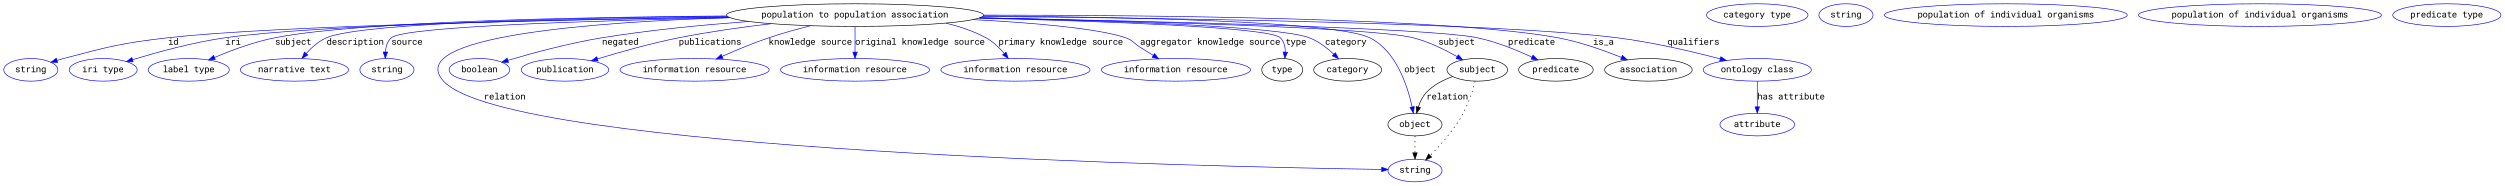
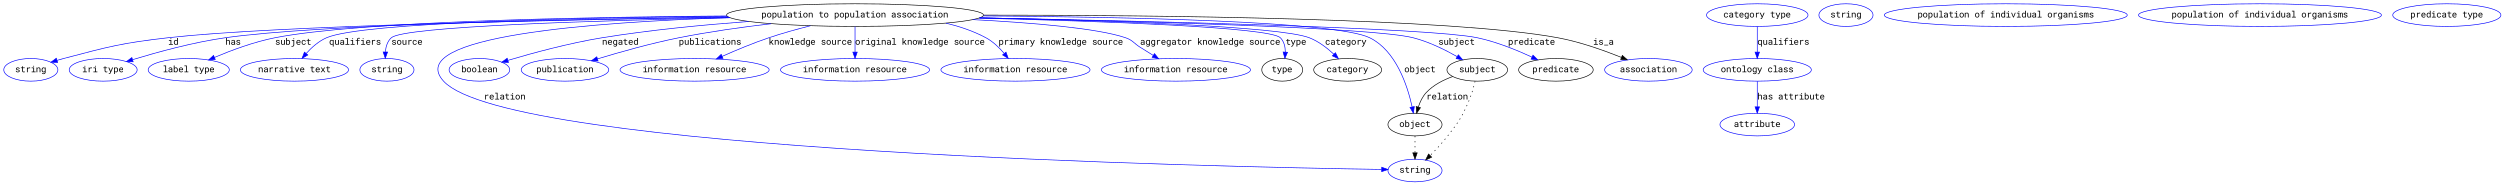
edge "population to population association" -> "association": color blue -> black
edge "population to population association" -> "ontology class": now "category type" -> "ontology class"
edge "population to population association" -> "iri type": label "iri" -> "has"
edge "population to population association" -> "narrative text": label "description" -> "qualifiers"
node "association": color black -> blue
